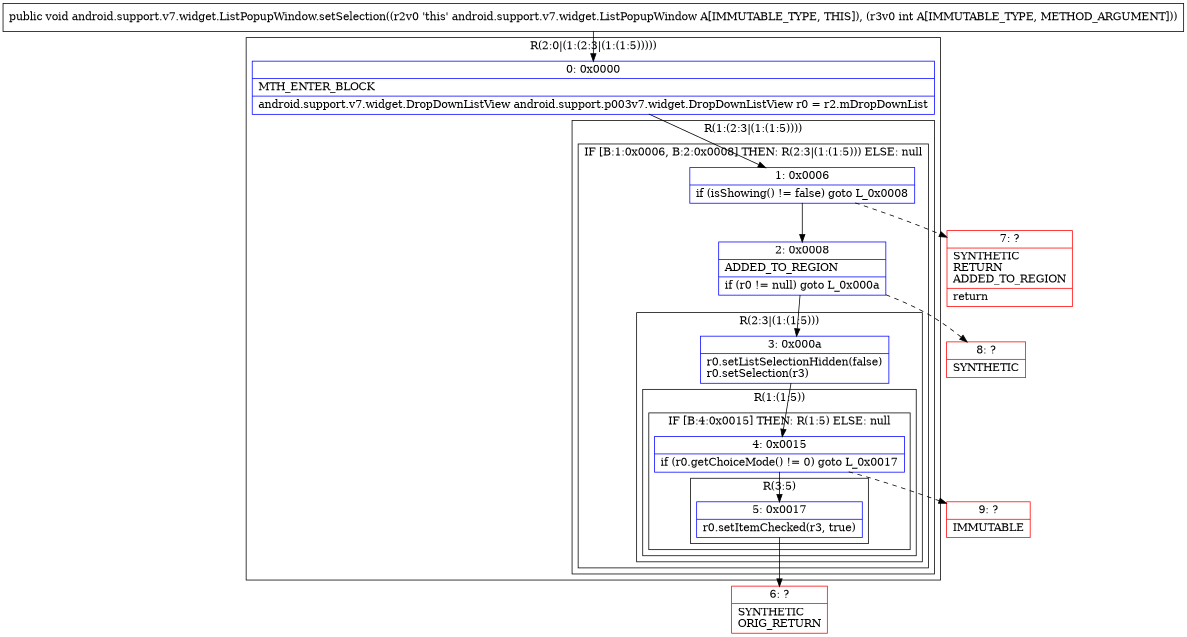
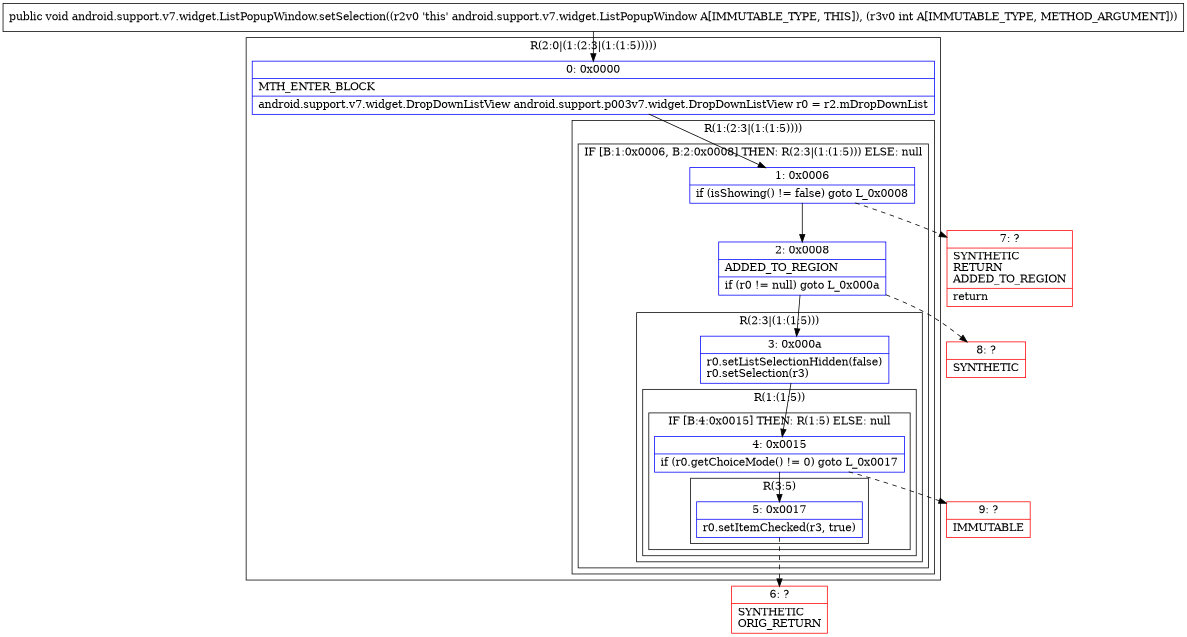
edge "5: 0x0017" -> "6: ?": style solid -> dashed
